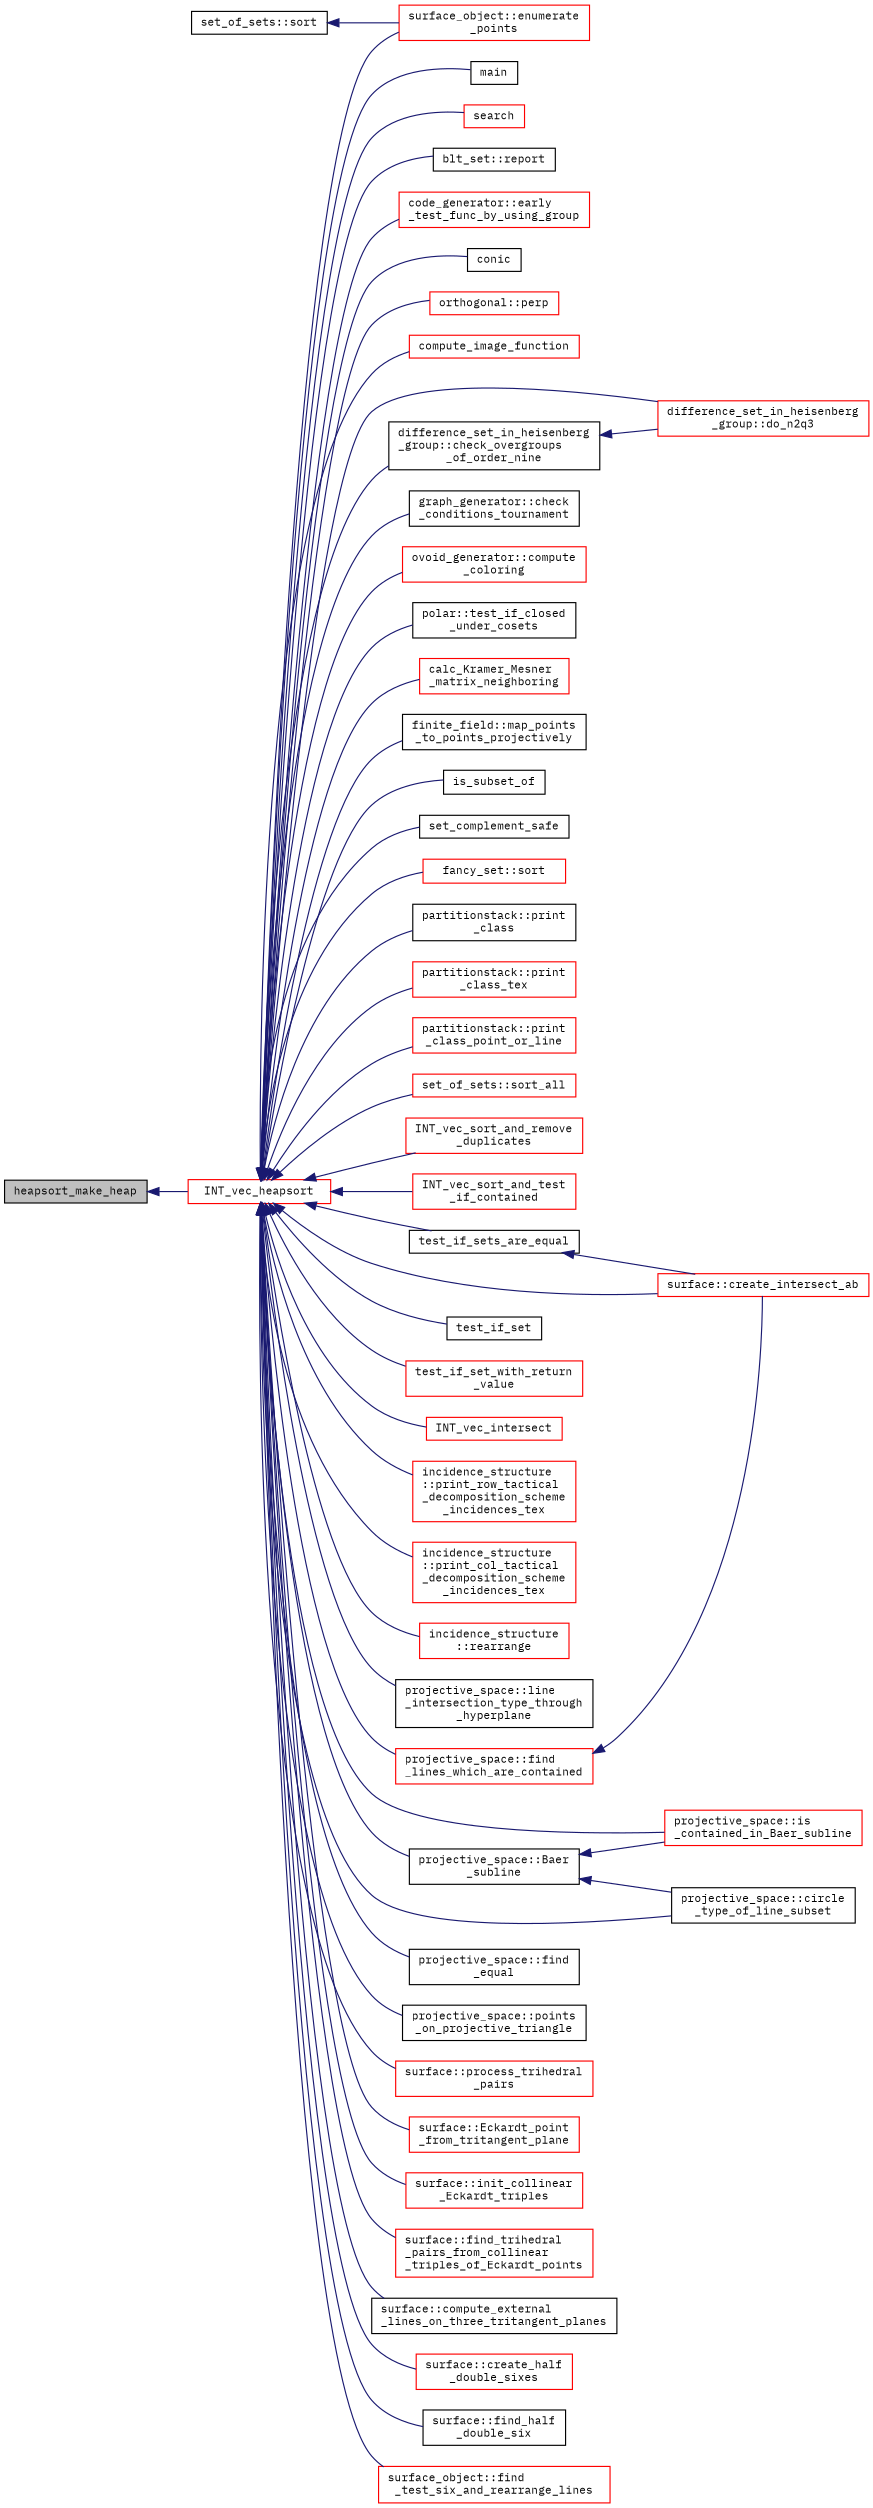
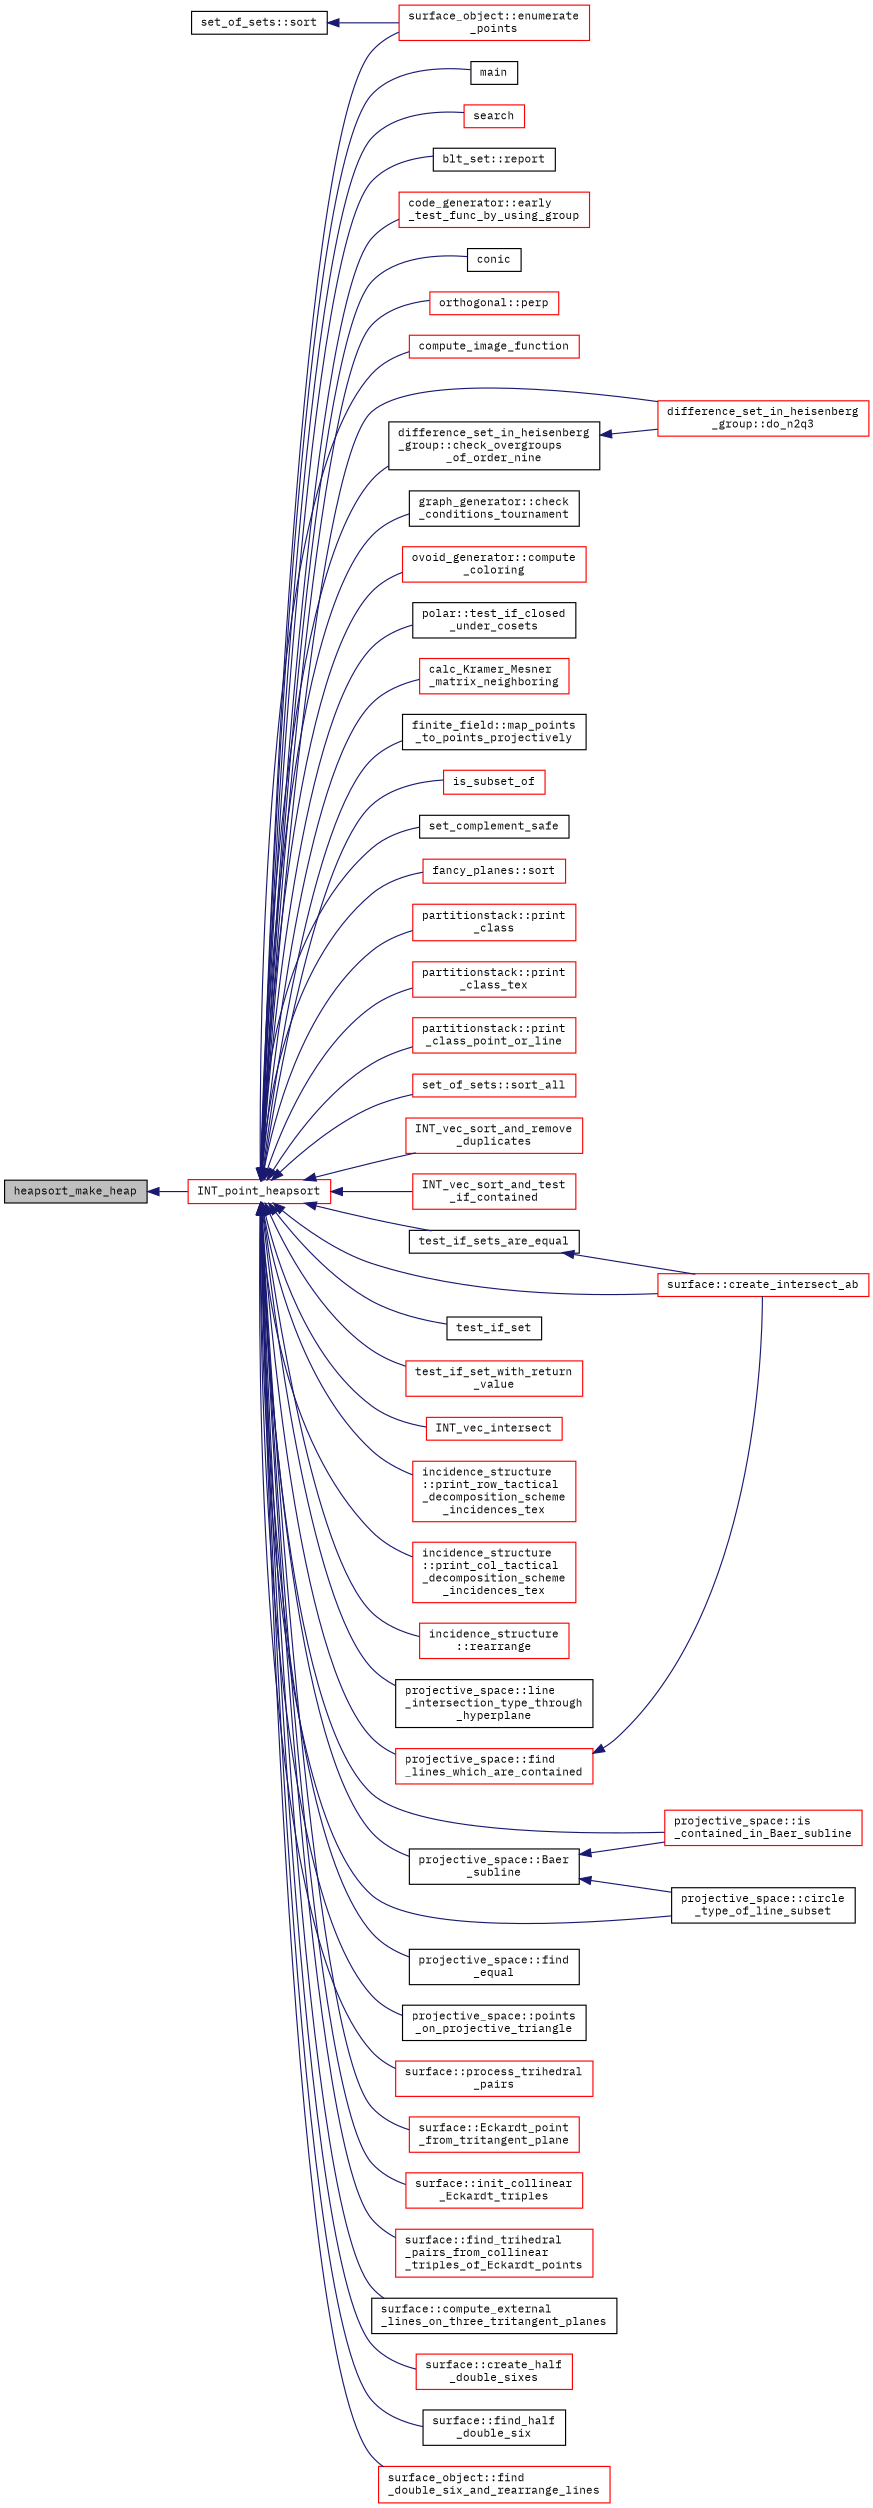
node "is_subset_of": color black -> red
node "fancy_set::sort": label "fancy_set::sort" -> "fancy_planes::sort"
node "partitionstack::print _class": color black -> red
node "INT_vec_heapsort": label "INT_vec_heapsort" -> "INT_point_heapsort"
node "surface_object::find _test_six_and_rearrange_lines": label "surface_object::find _test_six_and_rearrange_lines" -> "surface_object::find _double_six_and_rearrange_lines"
